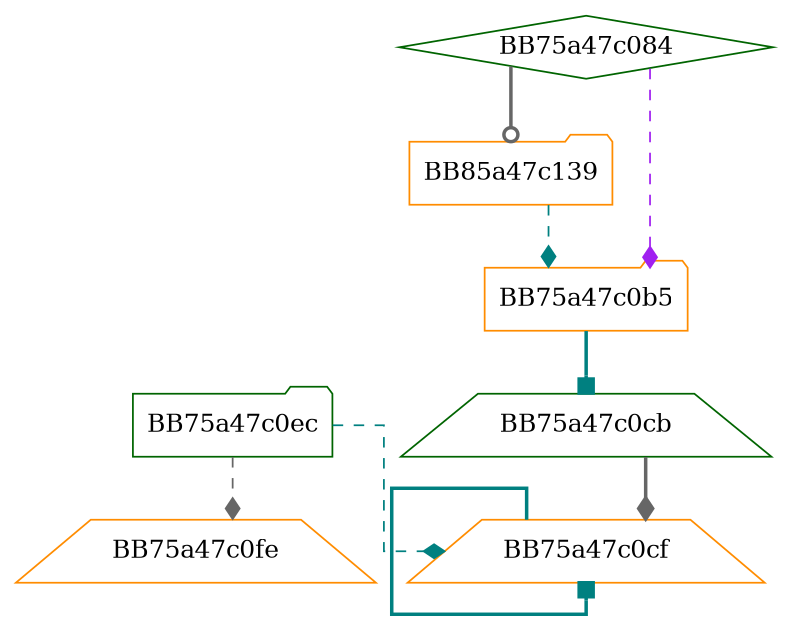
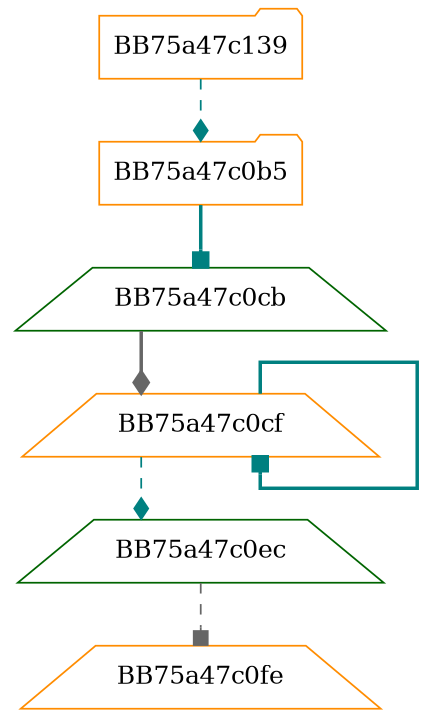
node "BB75a47c084": removed
node "BB85a47c139": label "BB85a47c139" -> "BB75a47c139"
node "BB75a47c0ec": shape folder -> trapezium
edge "BB75a47c0ec" -> "BB75a47c0cf": reversed
edge "BB75a47c0ec" -> "BB75a47c0fe": arrowhead diamond -> box
